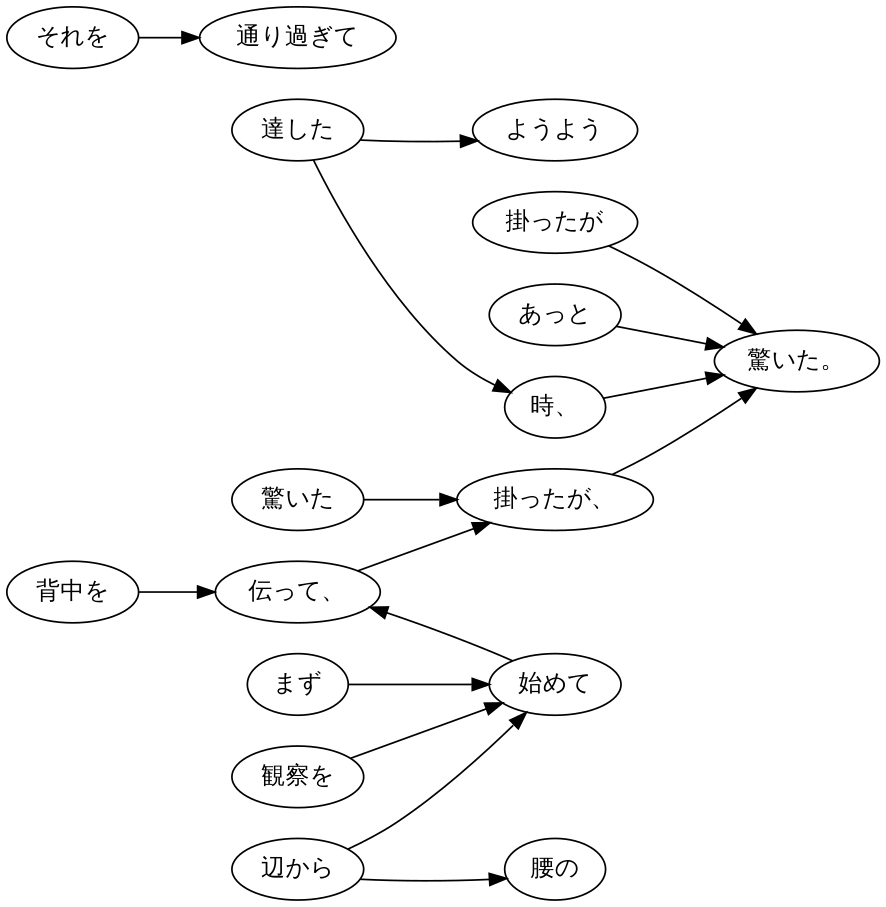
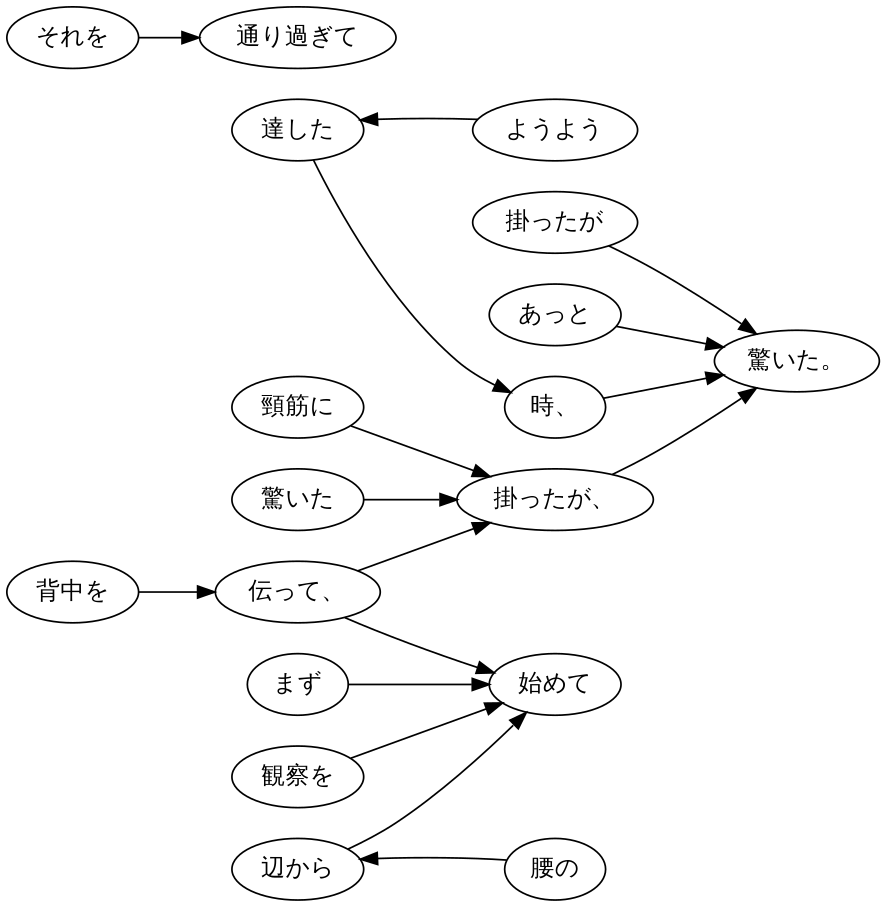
edge "達した" -> "ようよう": reversed
node "頸筋に": added
edge "始めて" -> "伝って、": reversed
edge "辺から" -> "腰の": reversed
